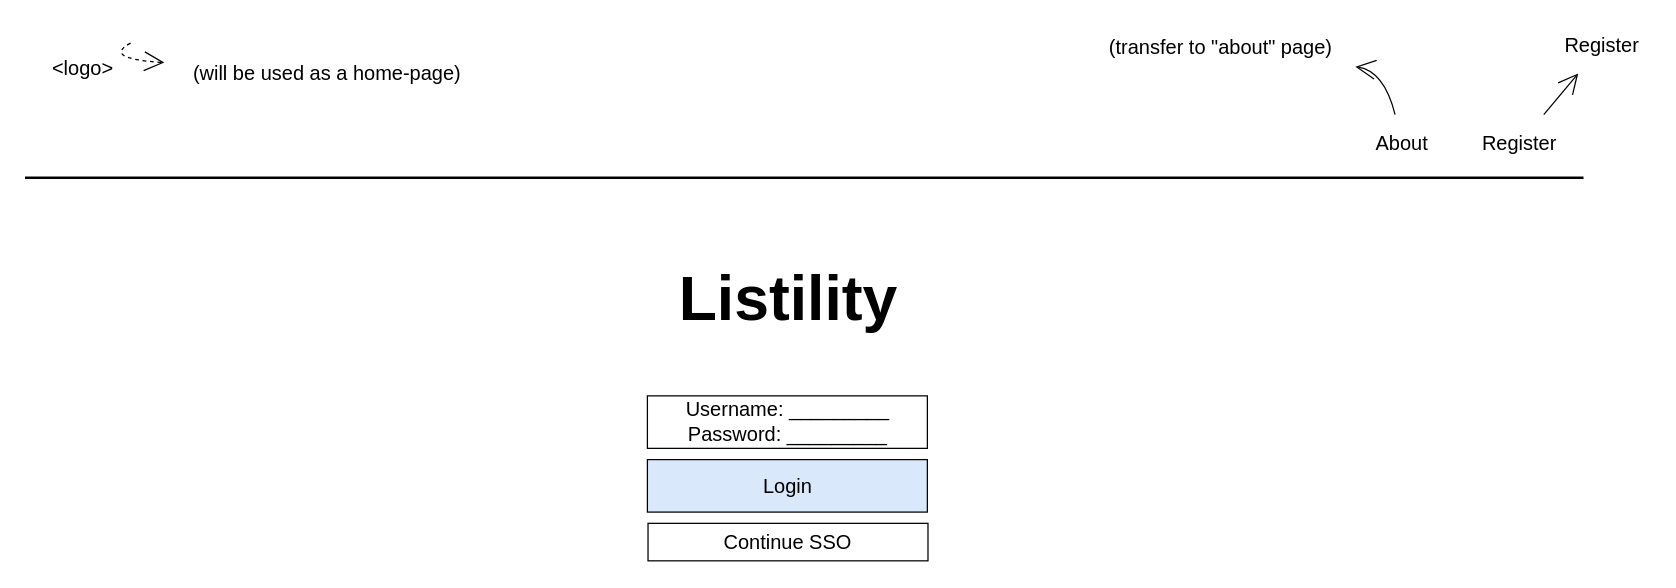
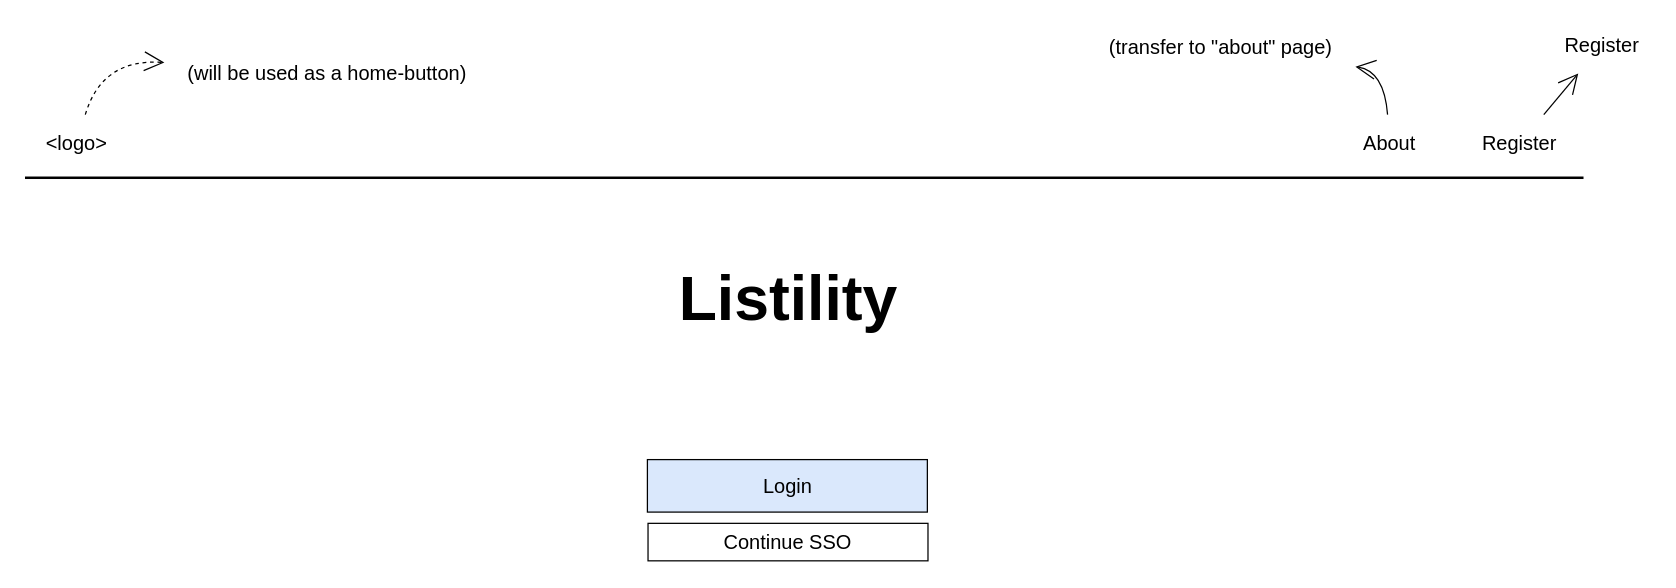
node "<logo>": moved (83, 68) -> (77, 143)
node "(will be used as a home-page)": label "(will be used as a home-page)" -> "(will be used as a home-button)"
node "About": moved (1403, 143) -> (1390, 143)
node "Username: _________ Password: _________": removed
